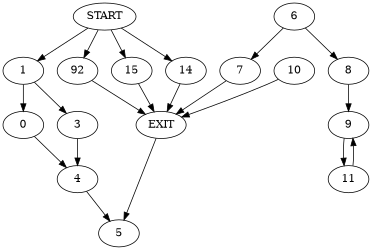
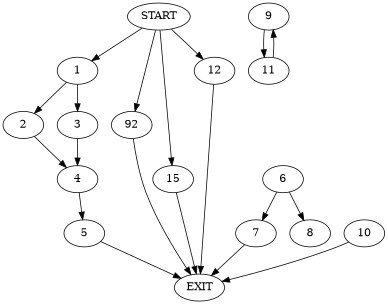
node "14": label "14" -> "12"
edge "8" -> "9": removed
node "0": label "0" -> "2"
edge "EXIT" -> "5": reversed
